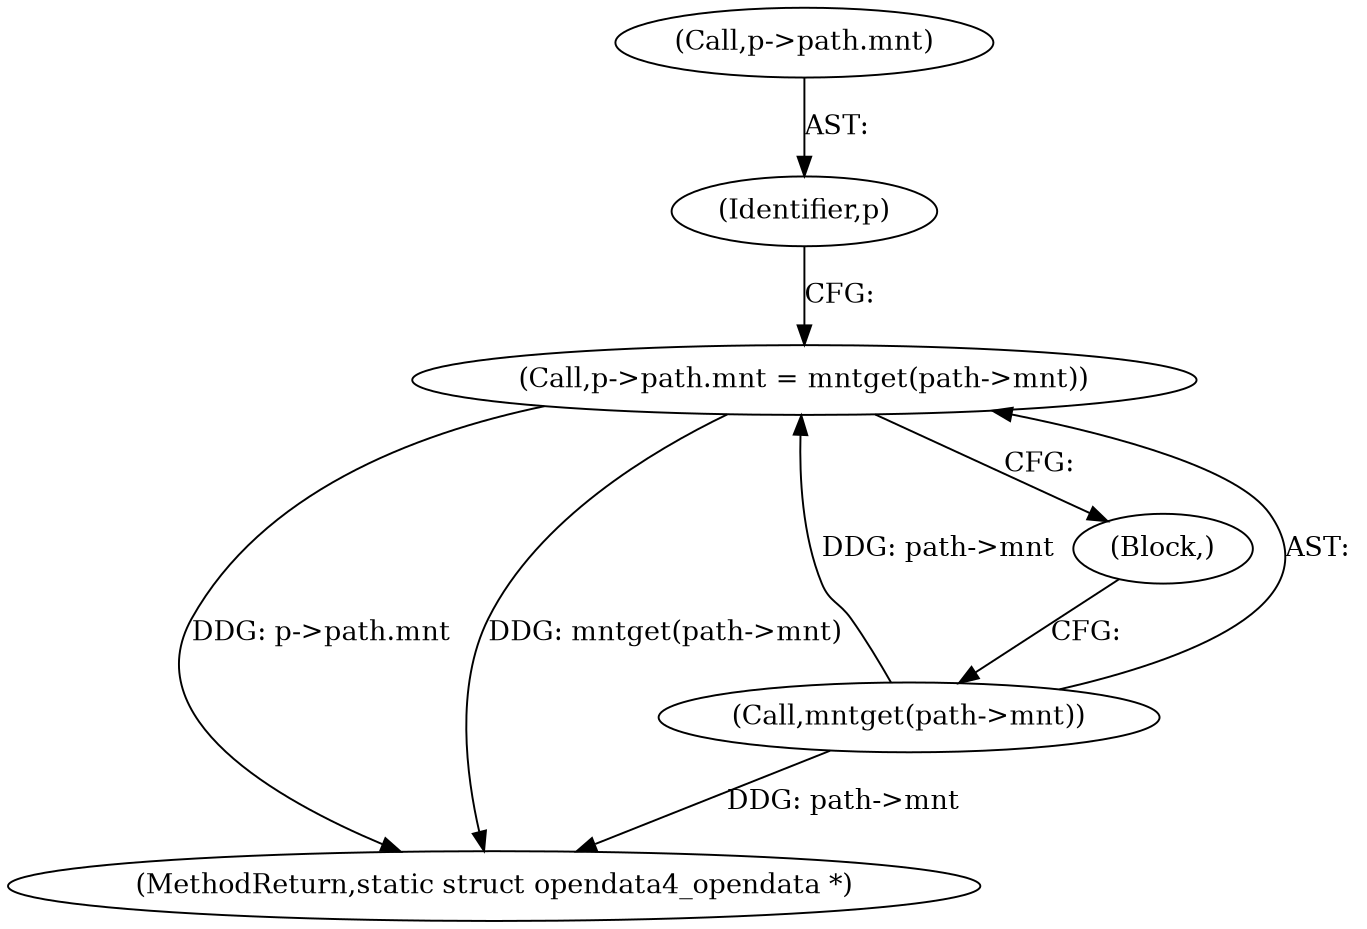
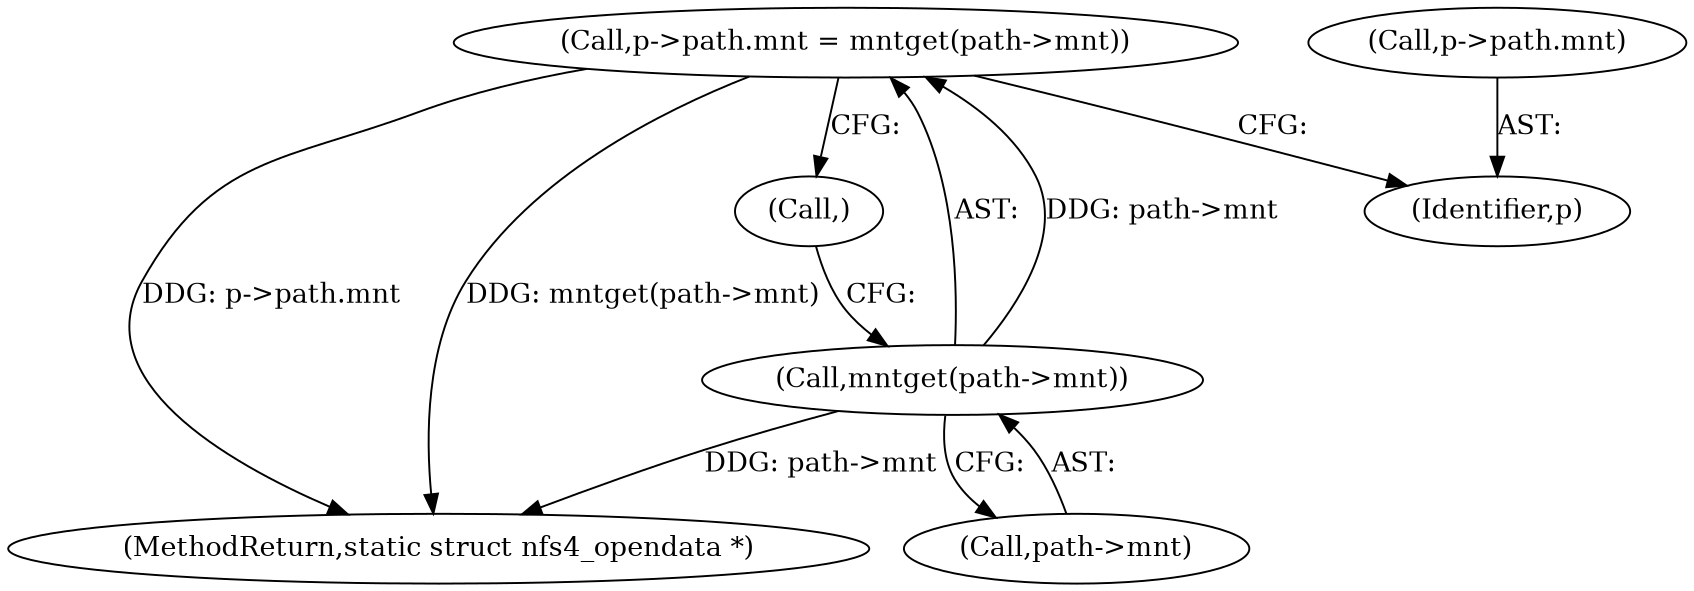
edge "(Identifier,p)" -> "(Call,p->path.mnt = mntget(path->mnt))": reversed
node "(Call,path->mnt)": added
node "(Block,)": label "(Block,)" -> "(Call,)"
node "(MethodReturn,static struct opendata4_opendata *)": label "(MethodReturn,static struct opendata4_opendata *)" -> "(MethodReturn,static struct nfs4_opendata *)"
